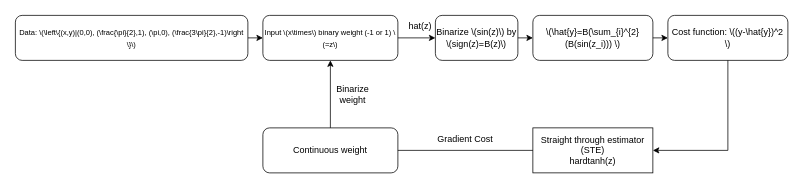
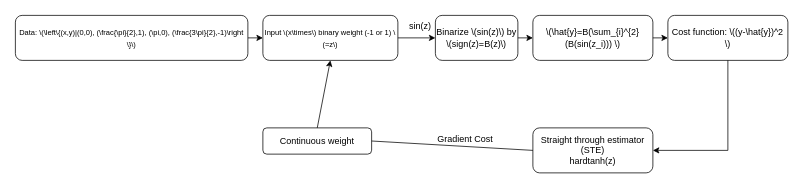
node "hat(z)": label "hat(z)" -> "sin(z)"
node "Binarize weight": removed
node "Continuous weight": size 135x45 -> 109x26
node "Straight through estimator (STE) hardtanh(z)": shape rectangle -> rounded rectangle
